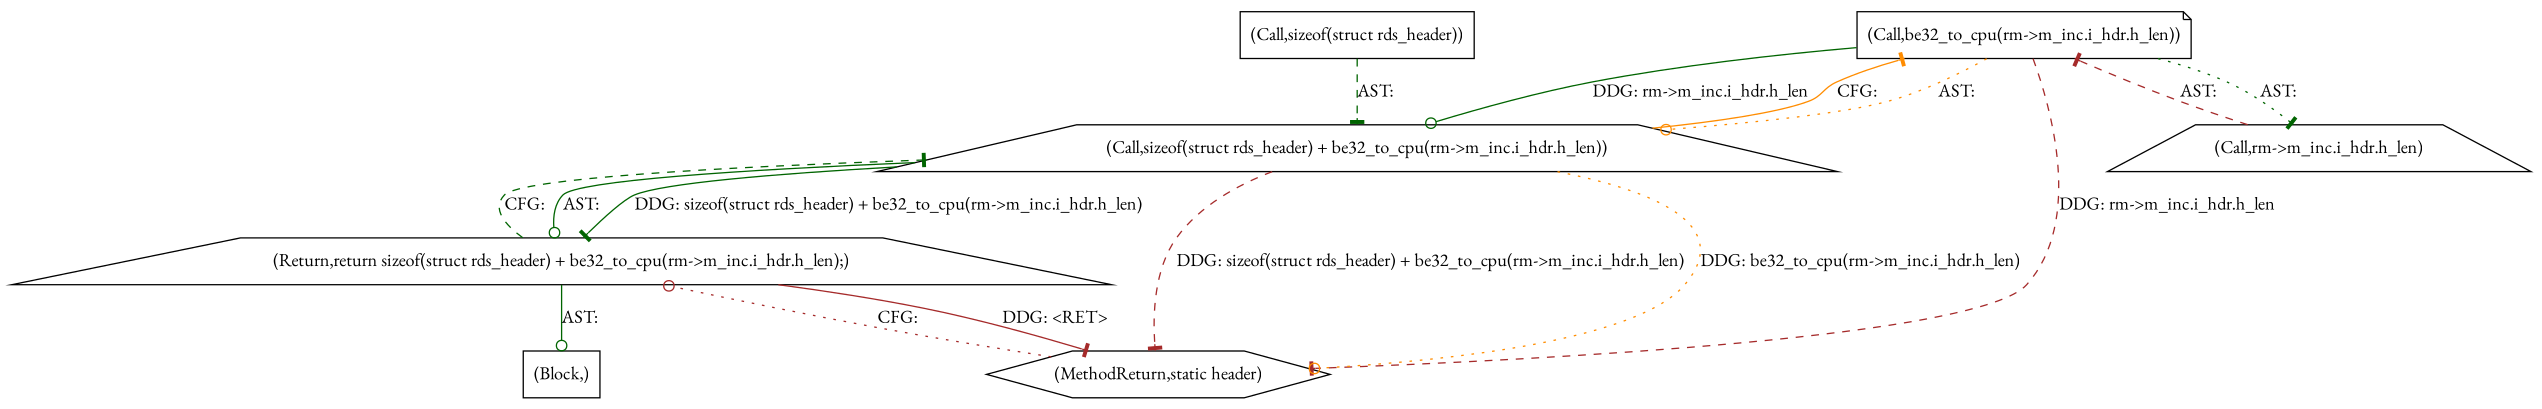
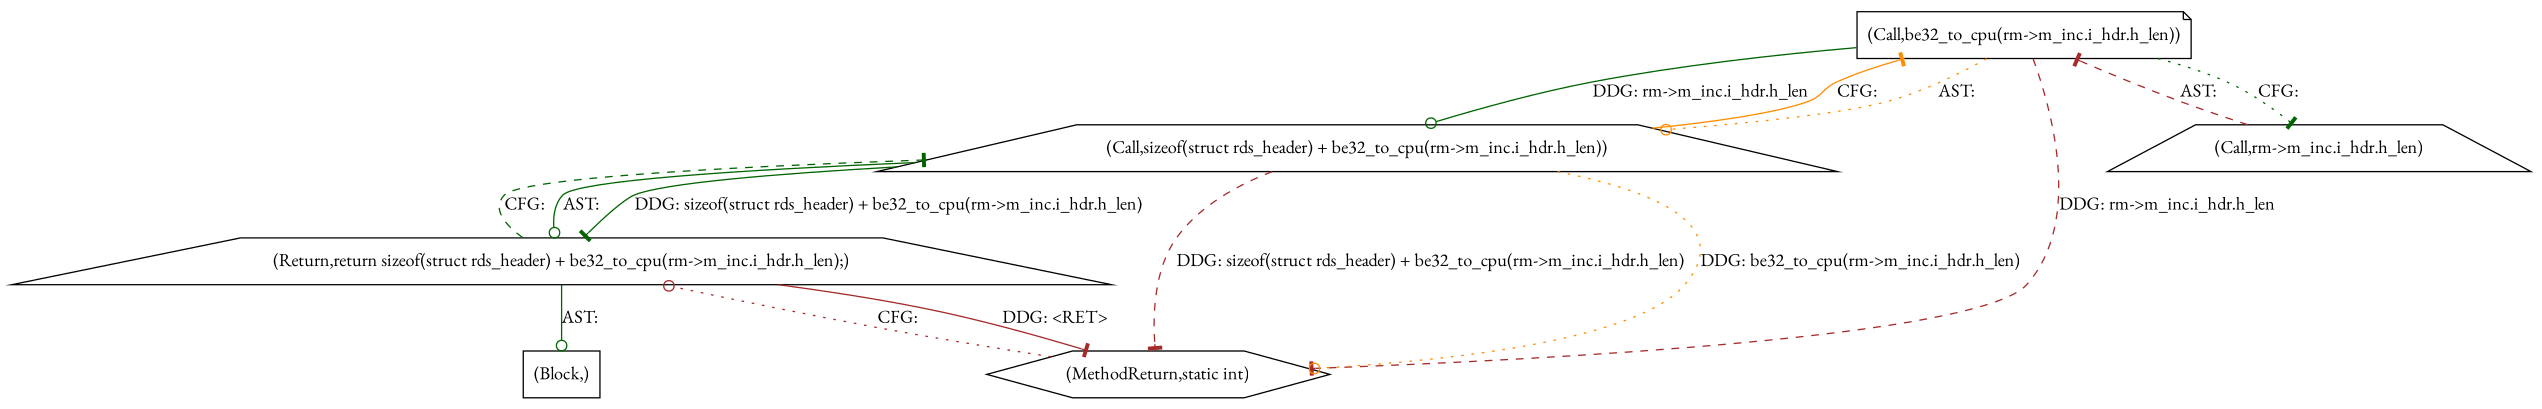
node "(Call,sizeof(struct rds_header))": removed
edge "(Call,be32_to_cpu(rm->m_inc.i_hdr.h_len))" -> "(Call,rm->m_inc.i_hdr.h_len)": label "AST: " -> "CFG: "
node "(MethodReturn,static header)": label "(MethodReturn,static header)" -> "(MethodReturn,static int)"
